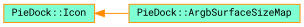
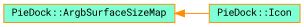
edge "PieDock::ArgbSurfaceSizeMap" -> "PieDock::Icon": reversed
